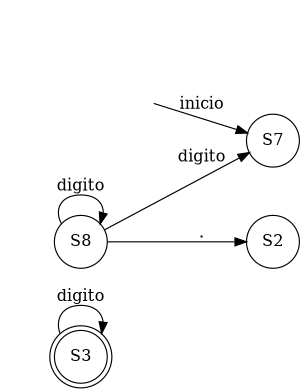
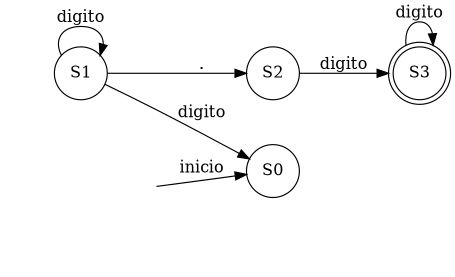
edge "S2" -> "S3": added, label "digito"
node "S7": label "S7" -> "S0"
node "S8": label "S8" -> "S1"
